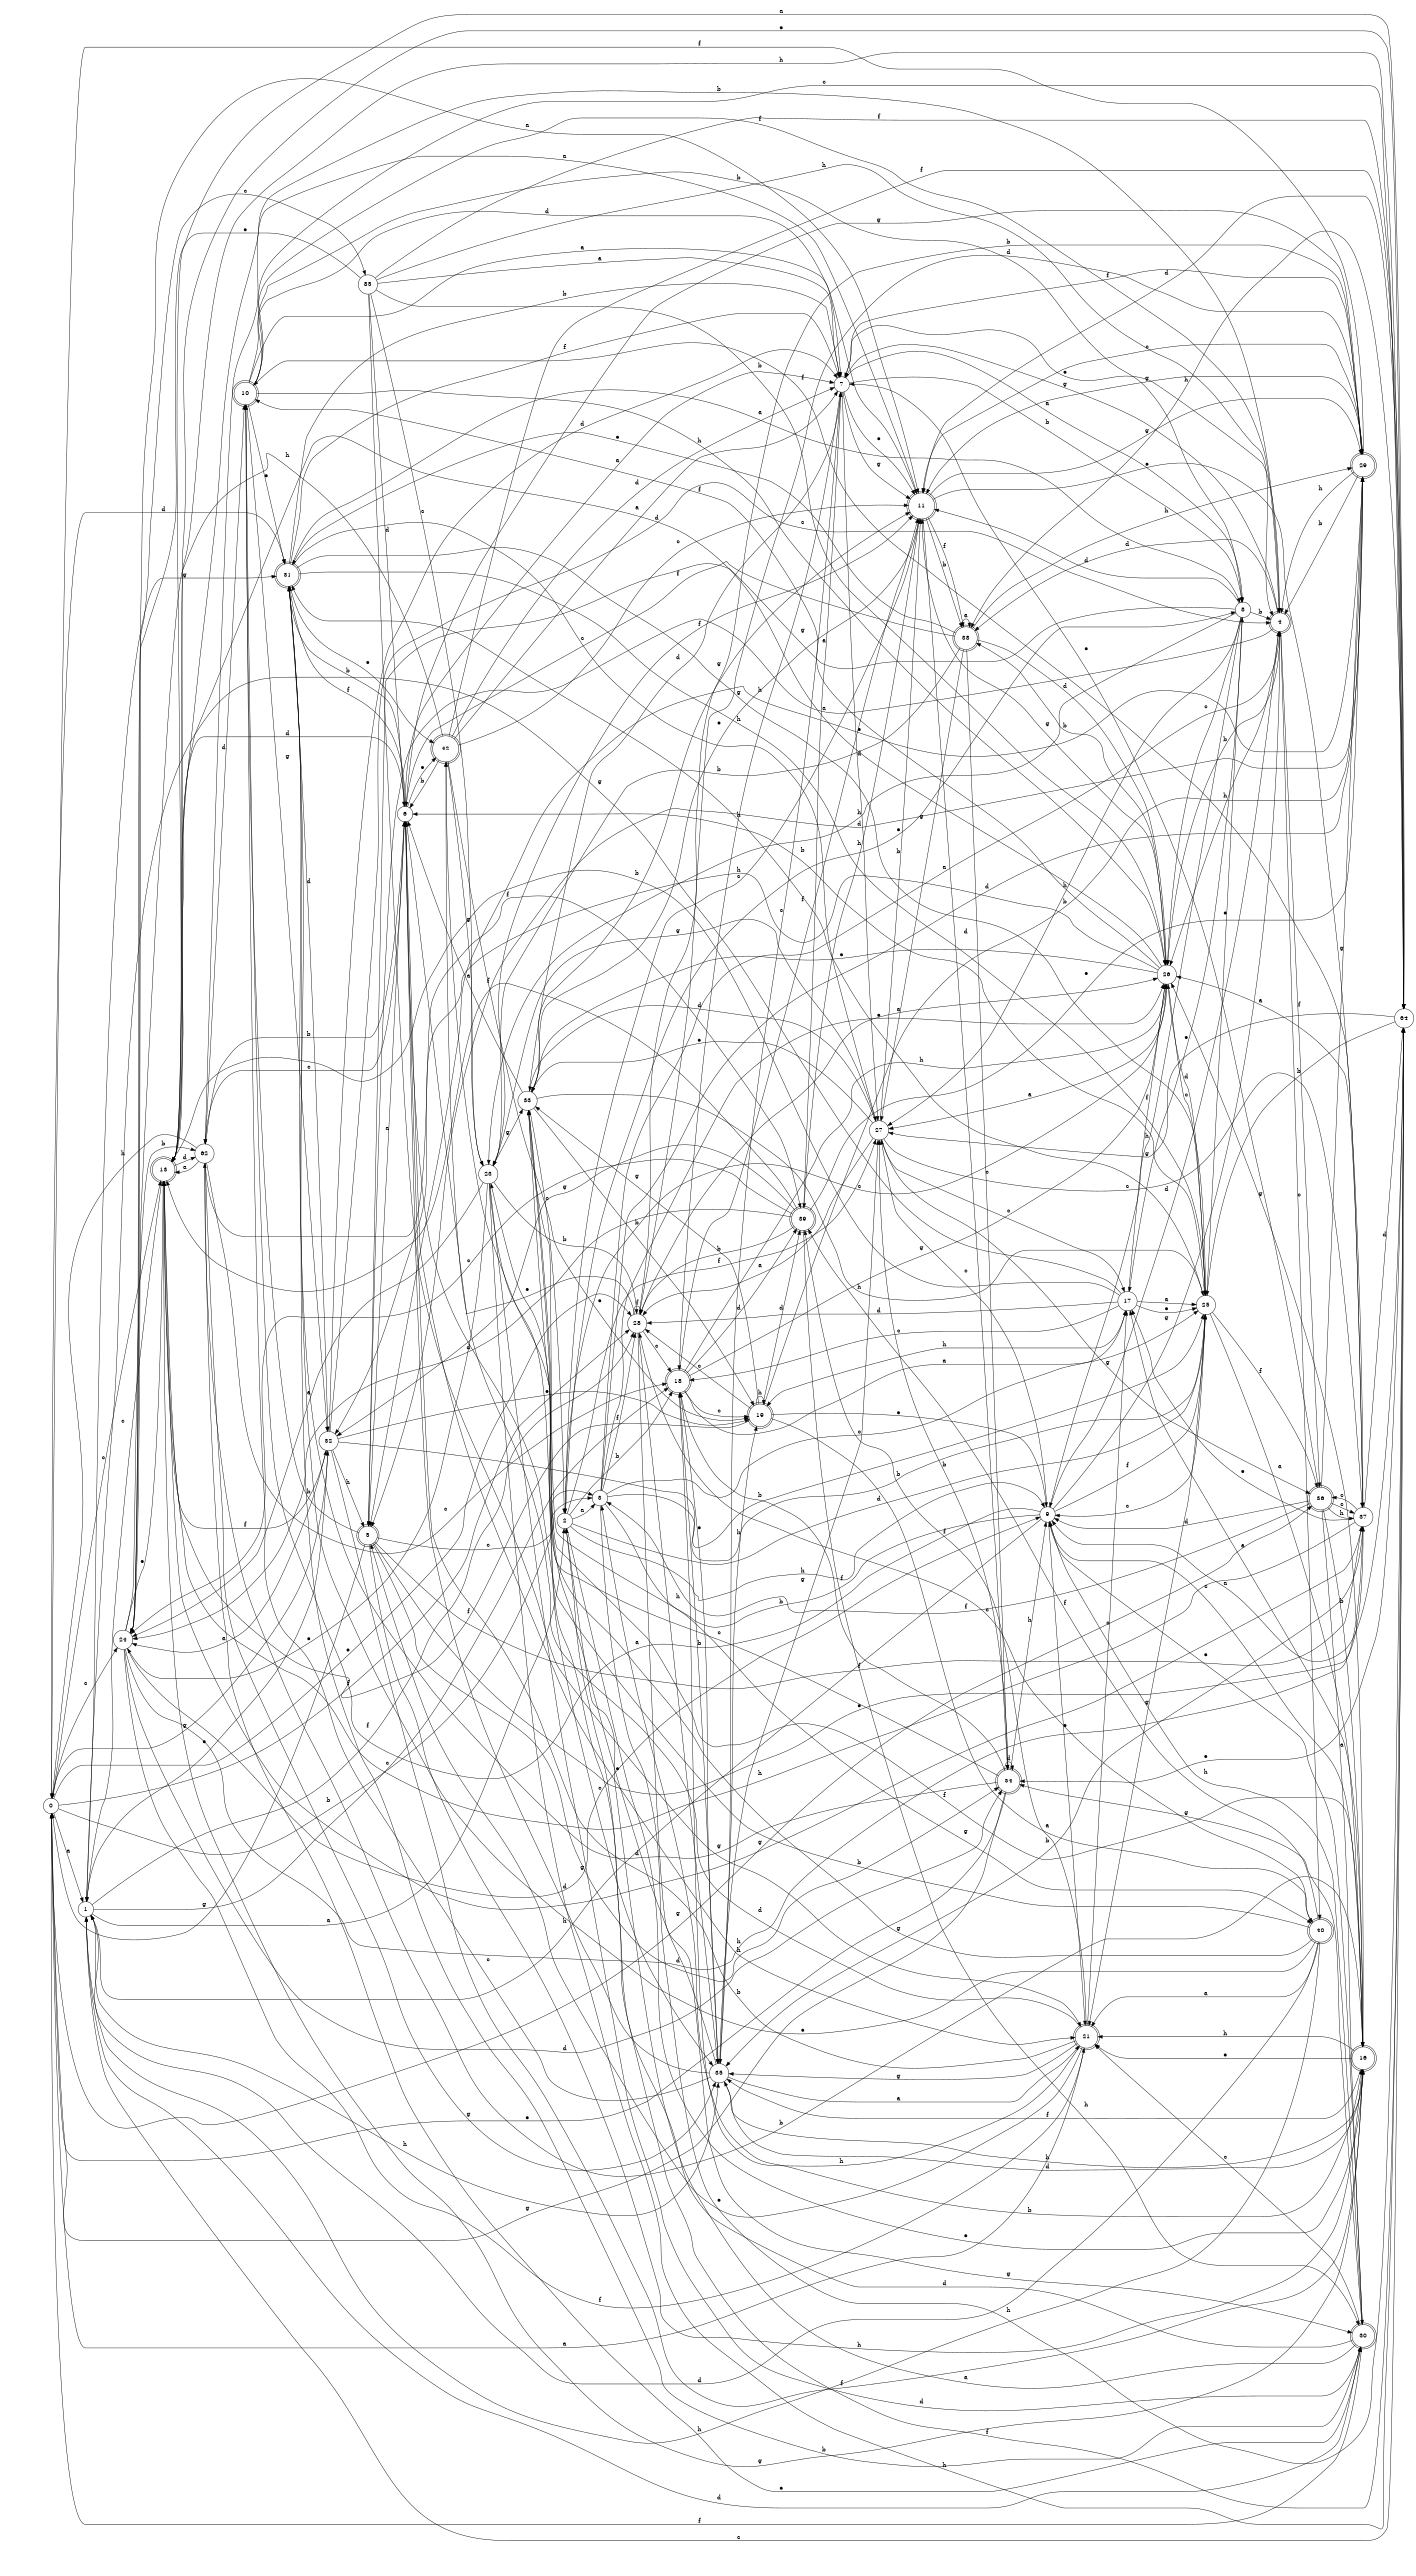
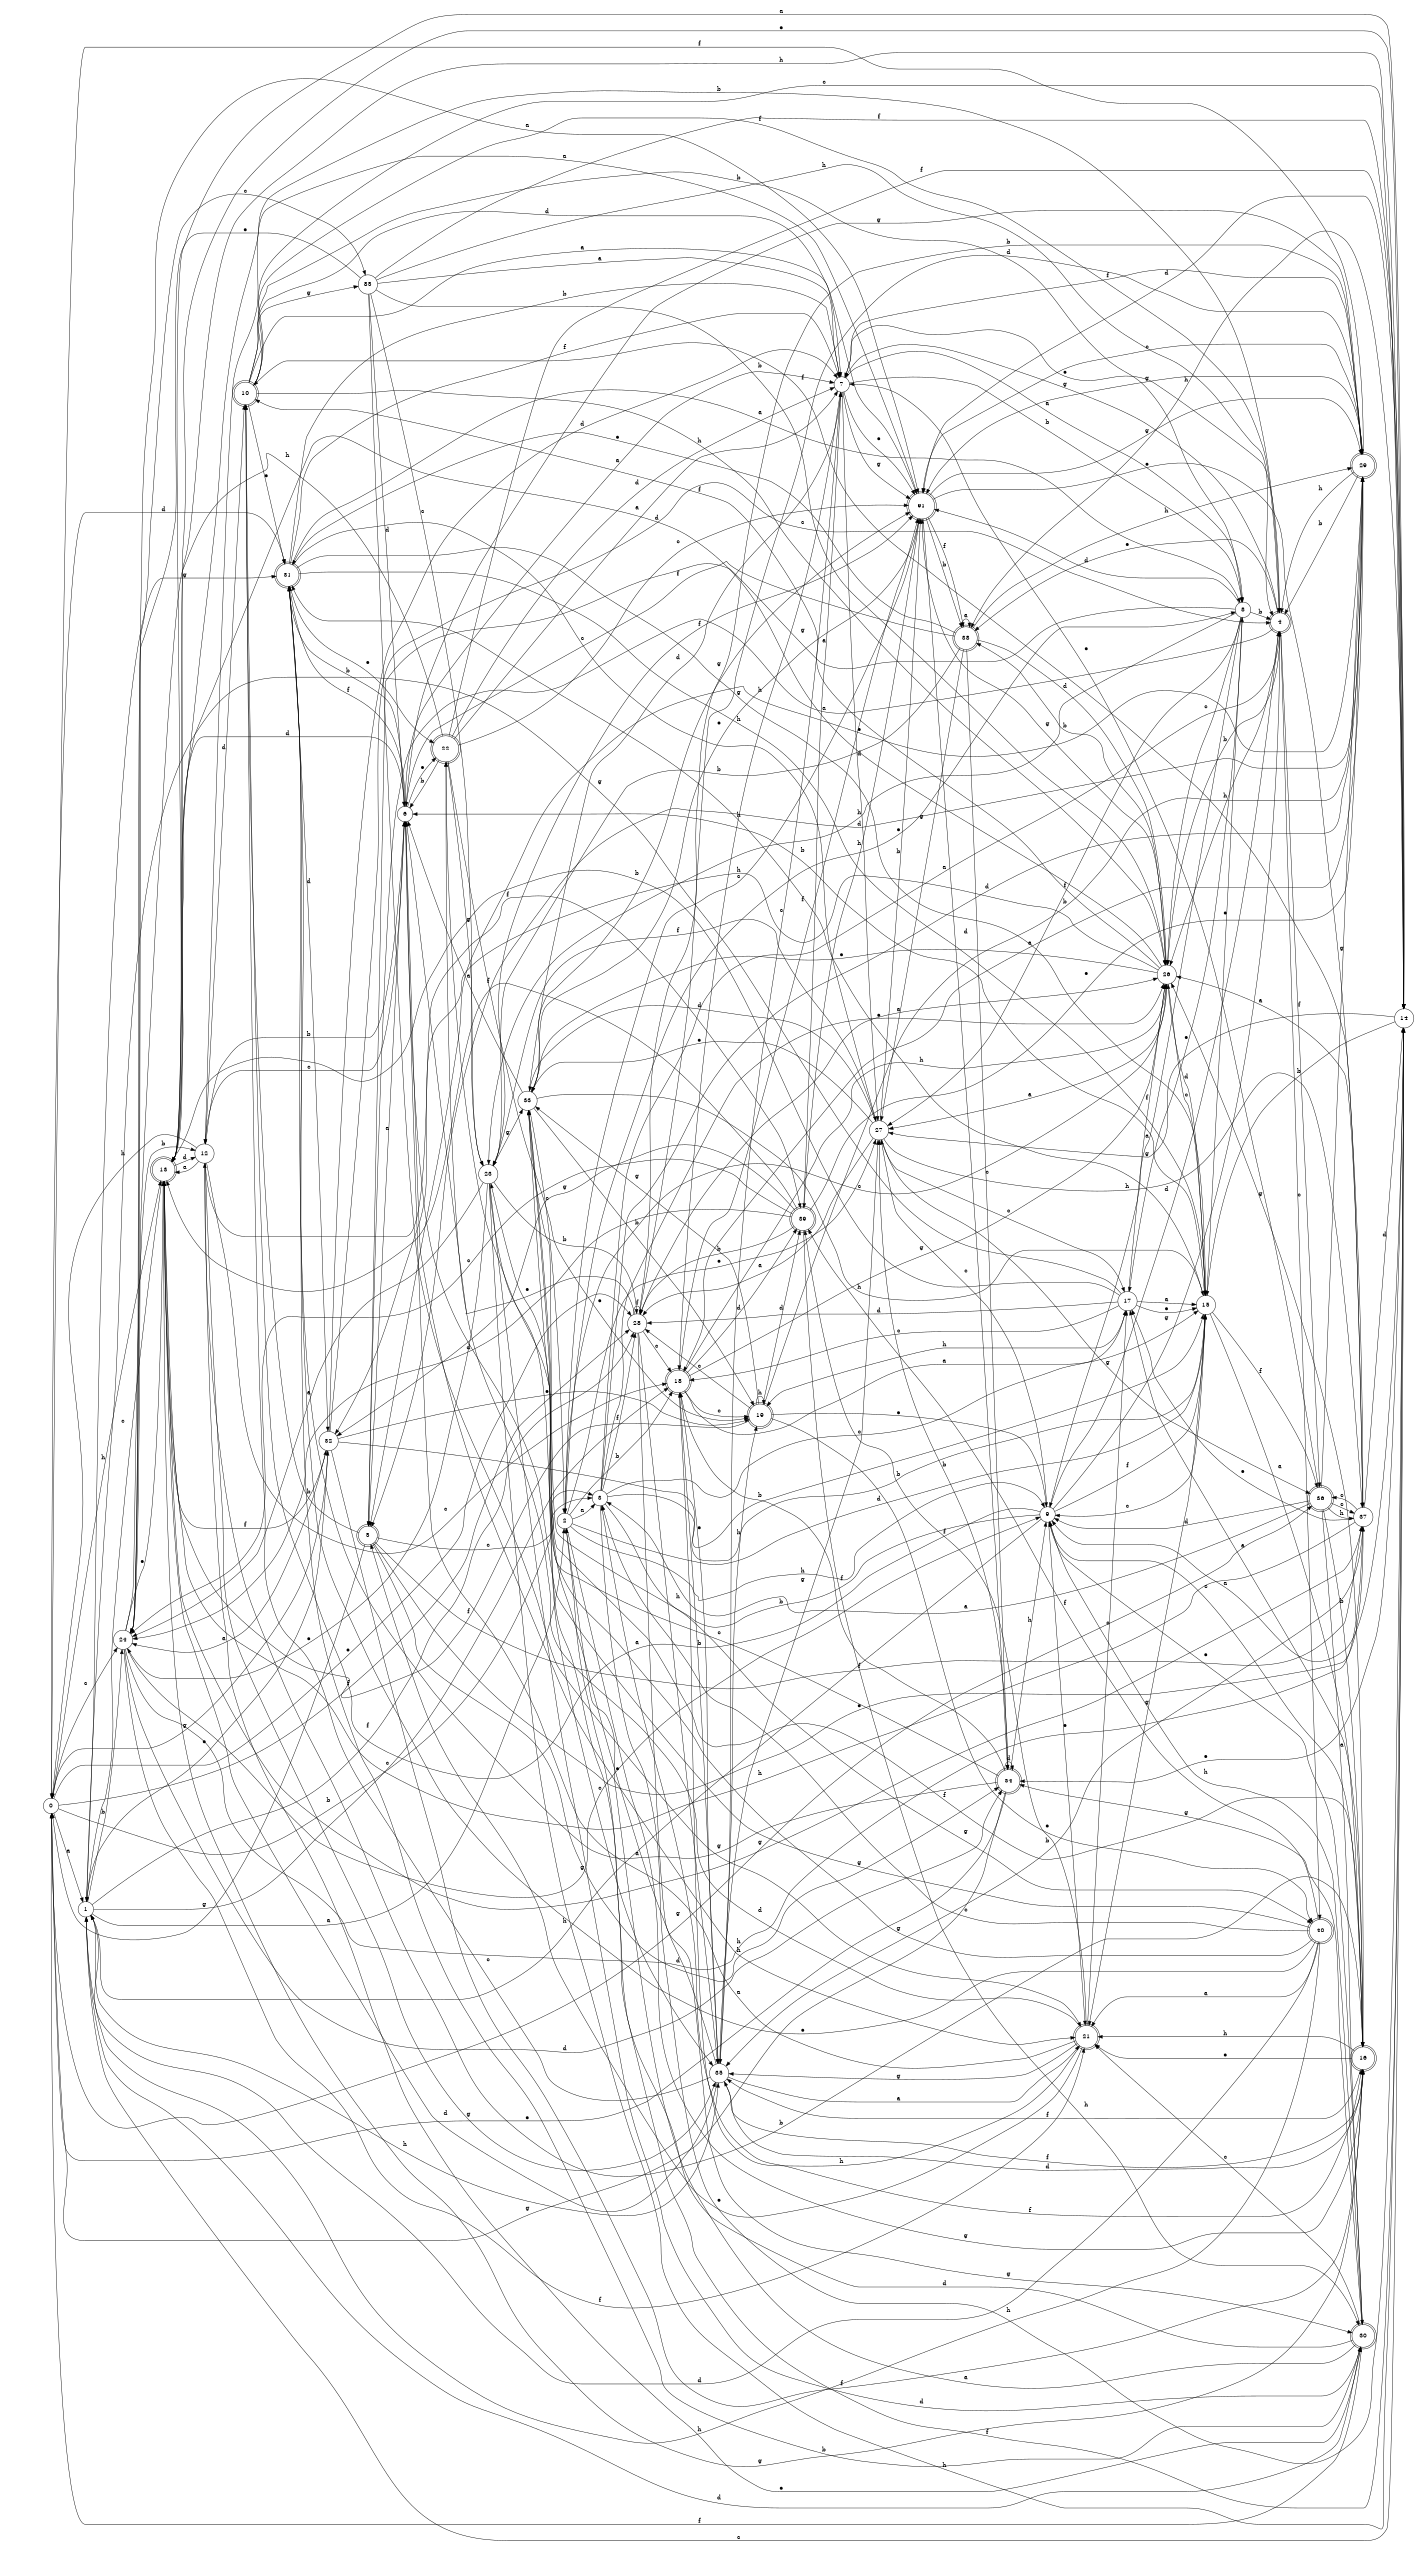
node "11": label "11" -> "91"
edge "4" -> "38": label "d" -> "e"
node "42": label "42" -> "22"
edge "8" -> "27": label "h" -> "f"
edge "29" -> "18": added, label "a"
edge "10" -> "32": now "10" -> "85"
edge "27" -> "23": label "g" -> "f"
node "64": label "64" -> "14"
edge "8" -> "9": label "h" -> "a"
node "62": label "62" -> "12"
edge "27" -> "37": label "c" -> "h"
edge "2" -> "27": label "f" -> "e"
node "25": label "25" -> "15"
edge "35" -> "6": now "35" -> "13"
edge "0" -> "13": label "c" -> "h"
edge "32" -> "5": removed, label "h"
edge "40" -> "28": now "40" -> "3"
edge "36" -> "3": label "f" -> "a"
edge "1" -> "24": added, label "b"
edge "19" -> "40": label "a" -> "e"
edge "34" -> "31": label "d" -> "a"
edge "40" -> "6": label "b" -> "g"
edge "21" -> "6": label "b" -> "a"
edge "35" -> "16": label "h" -> "f"
edge "18" -> "16": label "b" -> "f"
edge "2" -> "16": label "e" -> "g"
edge "5" -> "16": removed, label "h"
edge "21" -> "0": removed, label "a"
